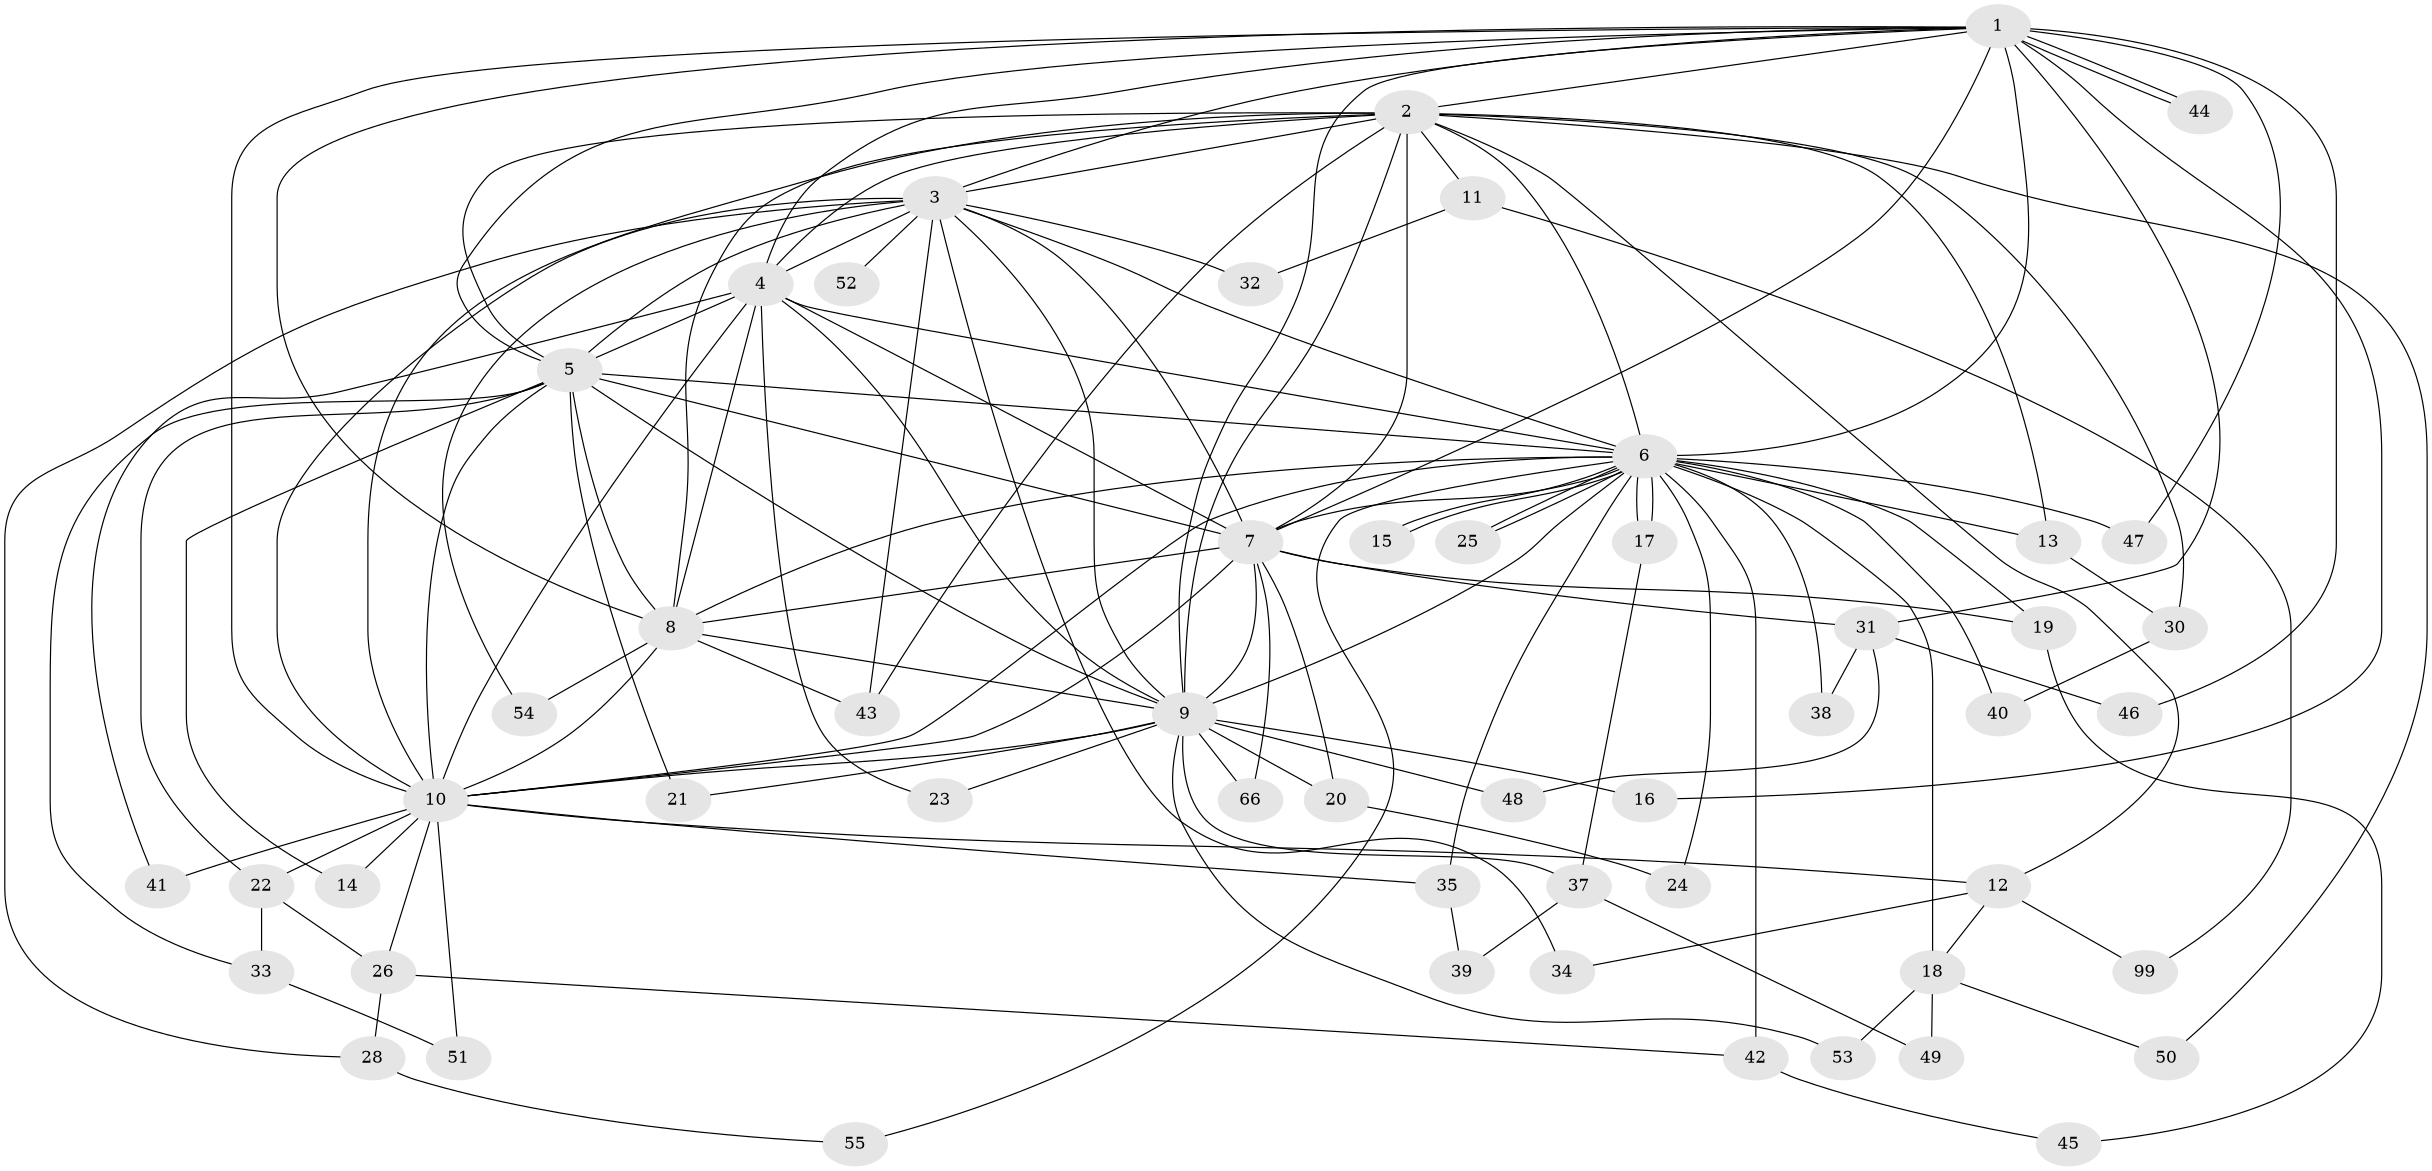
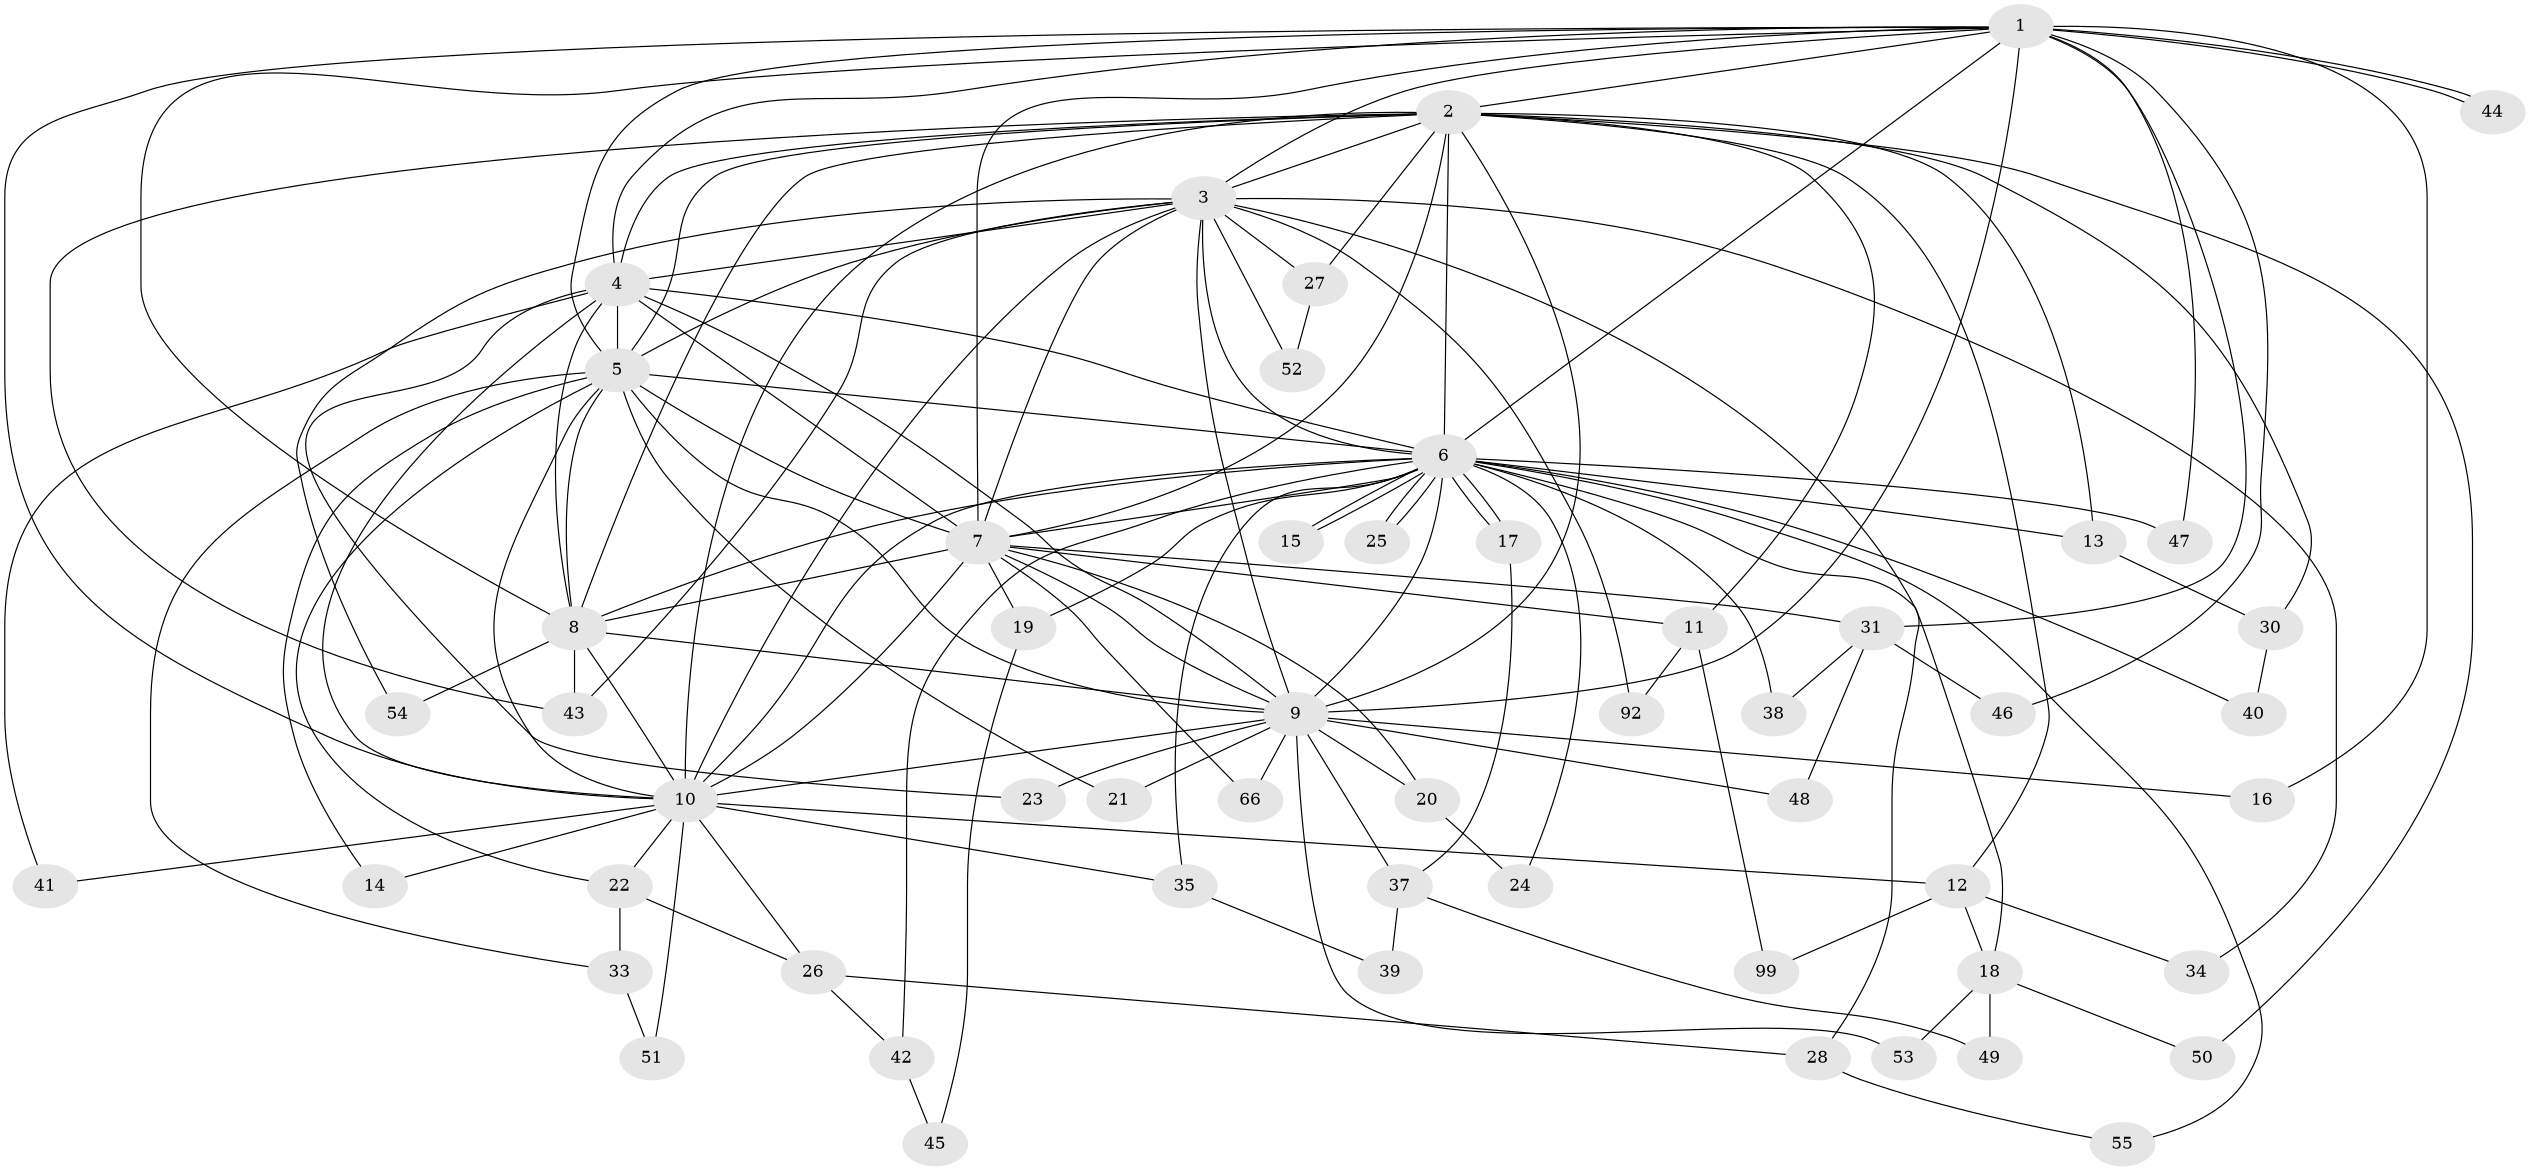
node "32": label "32" -> "92"
node "27": added
edge "7" -- "11": added
